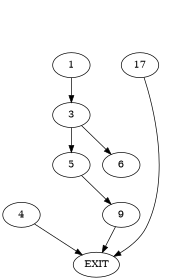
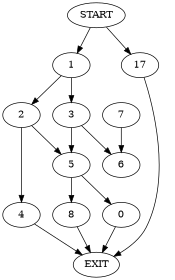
node "START": added
node "2": added
node "7": added
node "8": added
node "9": label "9" -> "0"
